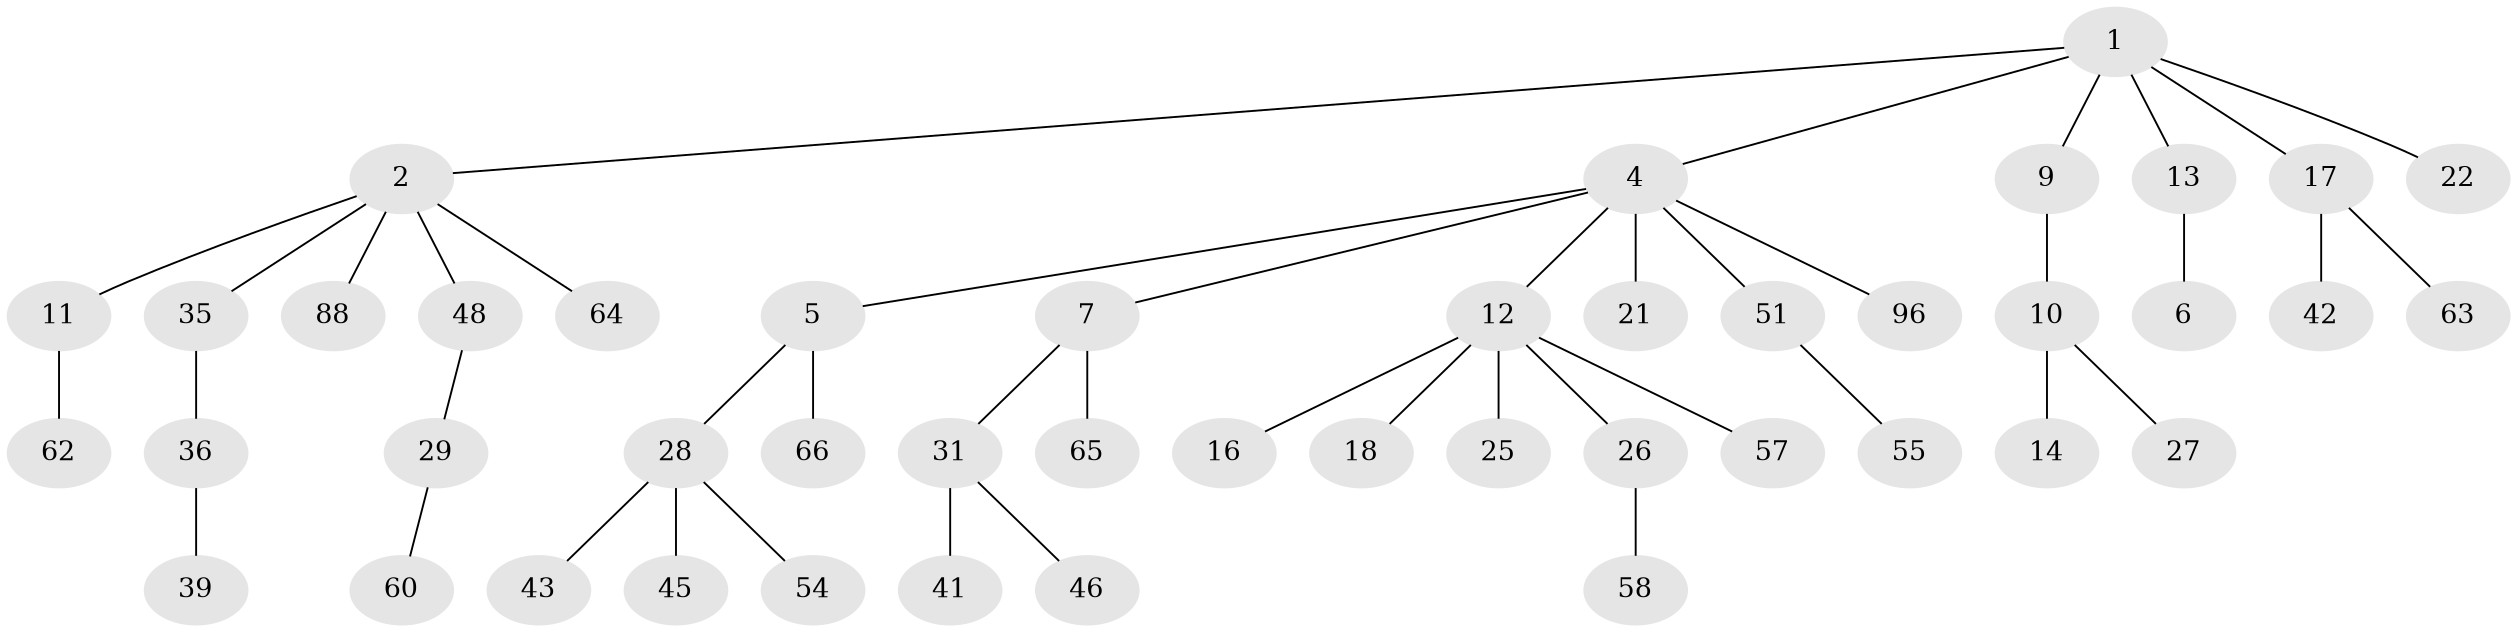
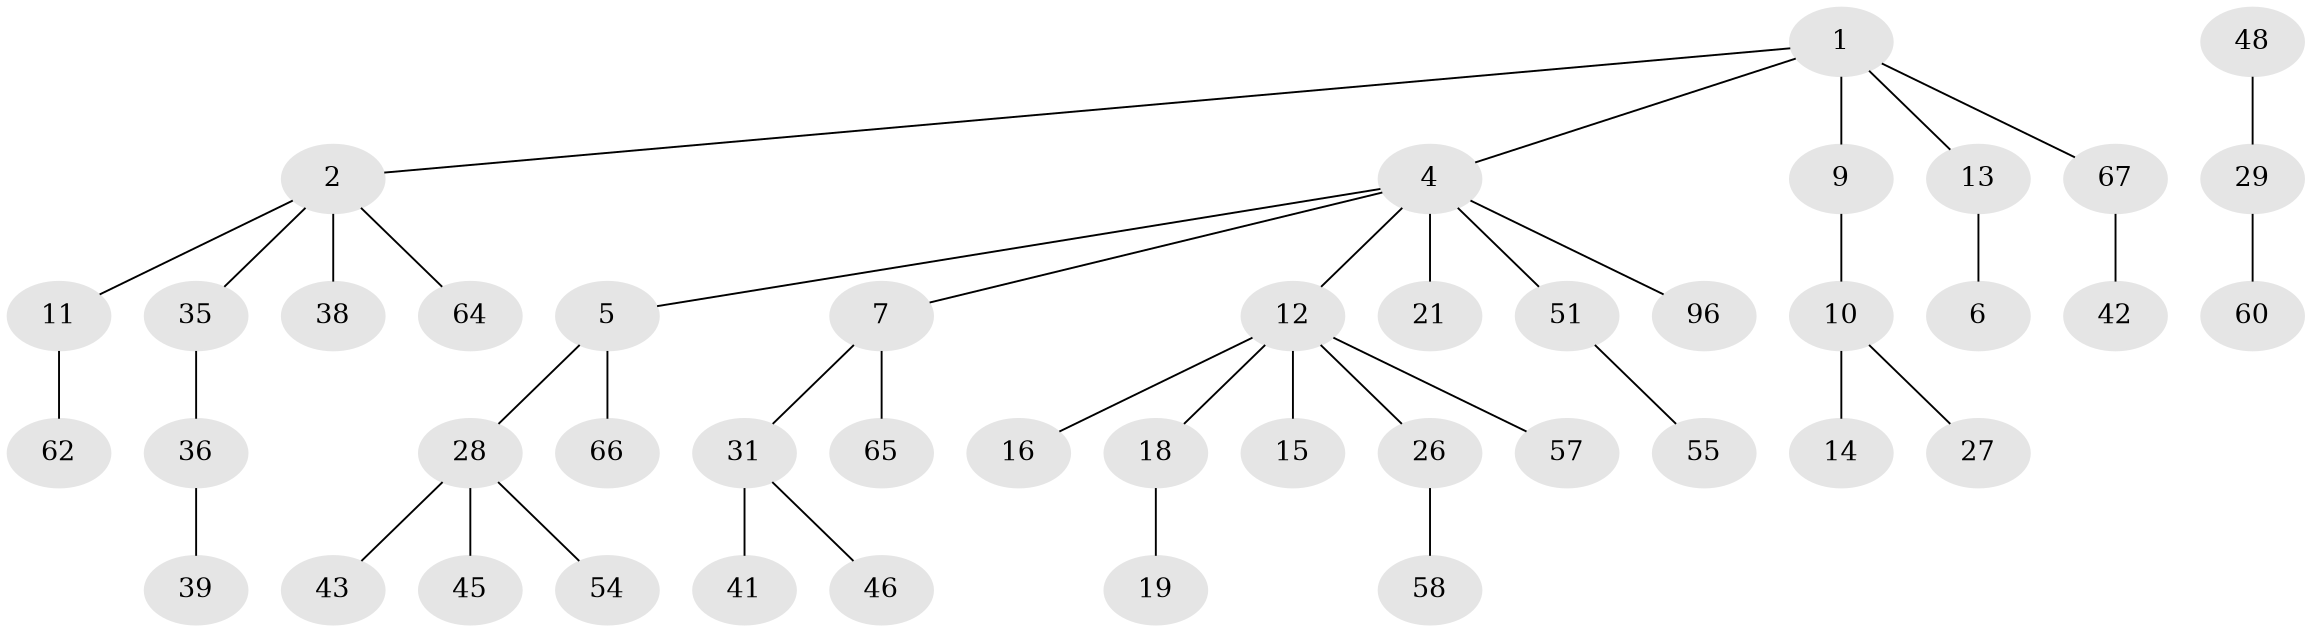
node "17": label "17" -> "67"
node "22": removed
edge "2" -- "48": removed
node "88": label "88" -> "38"
node "63": removed
node "25": label "25" -> "15"
node "19": added
